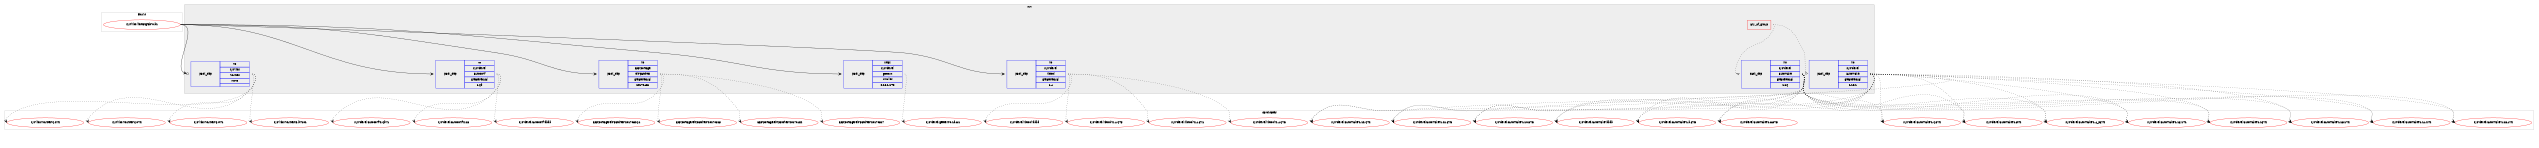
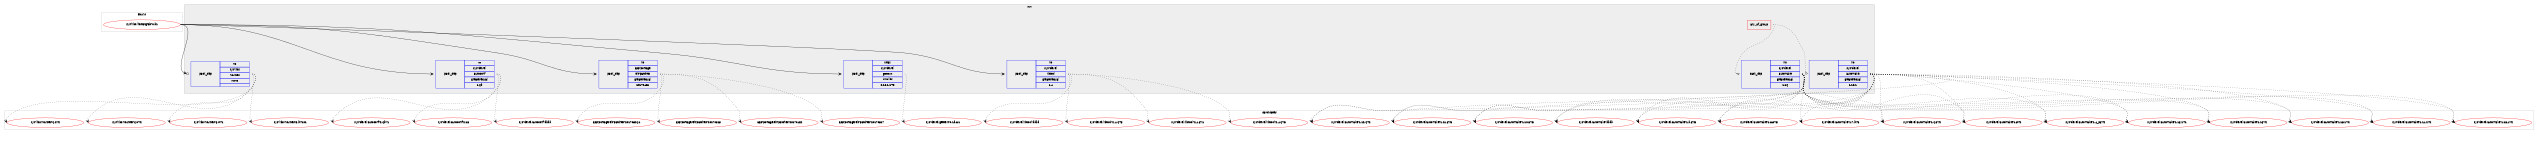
node "sys-devel/automake-1.7.9-r3": added
